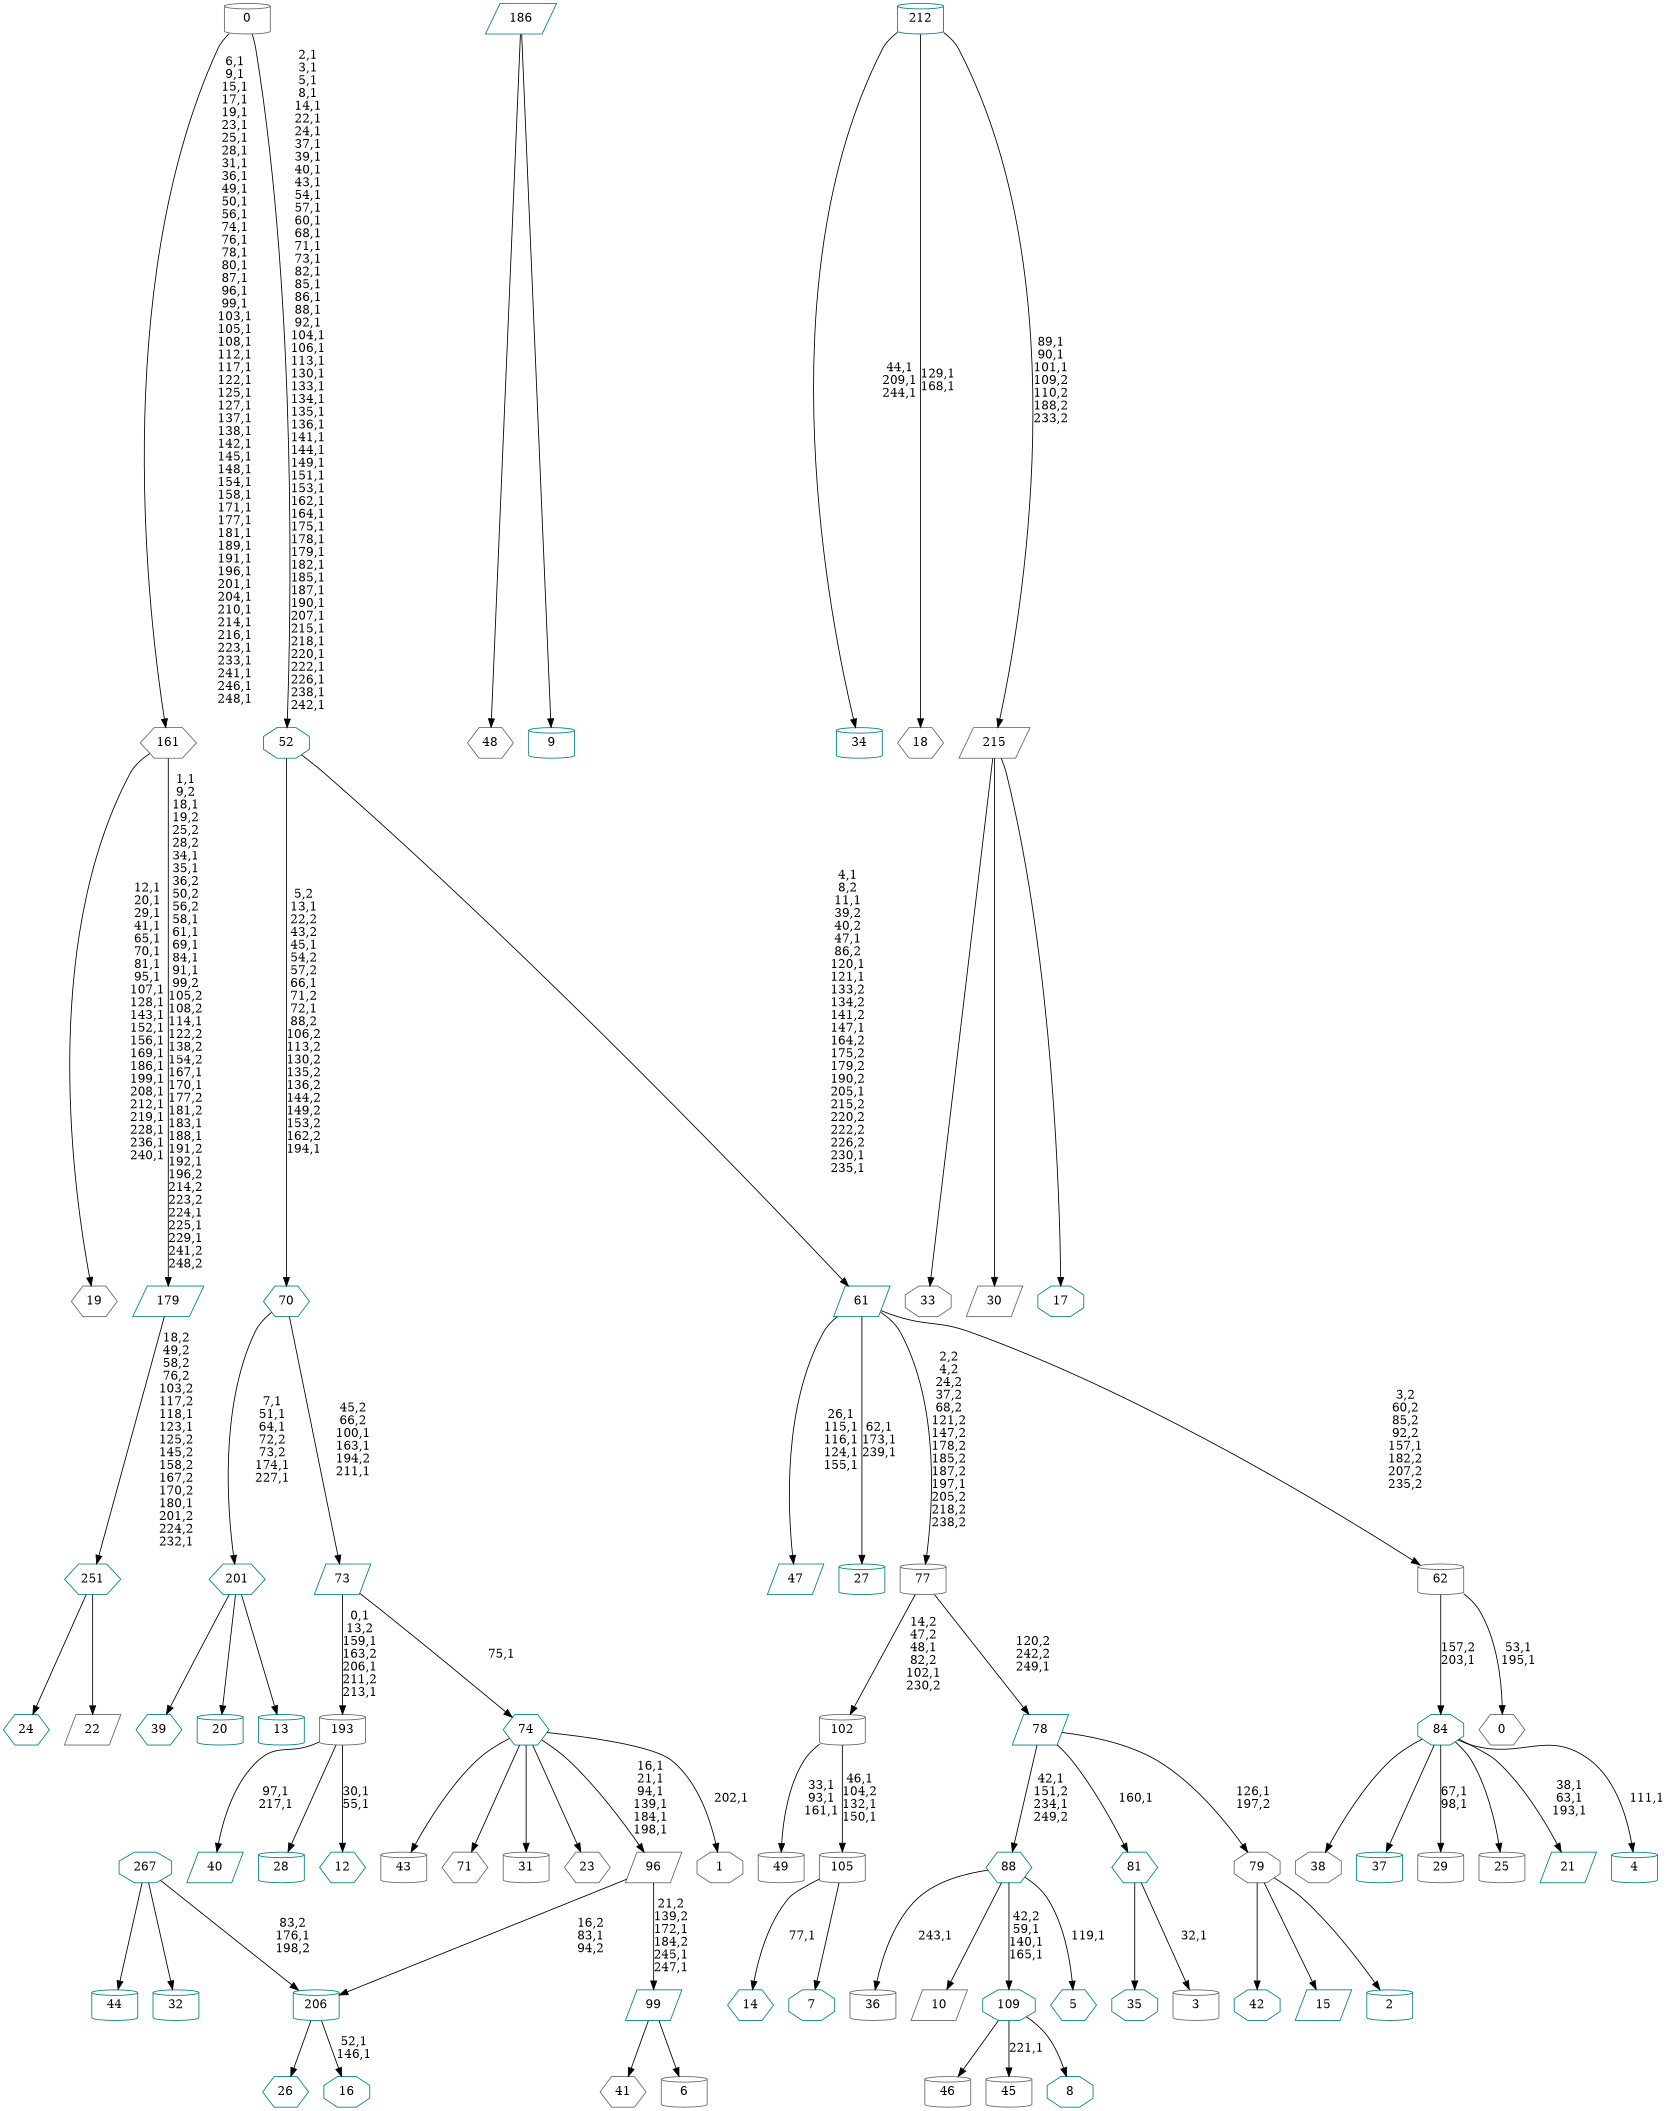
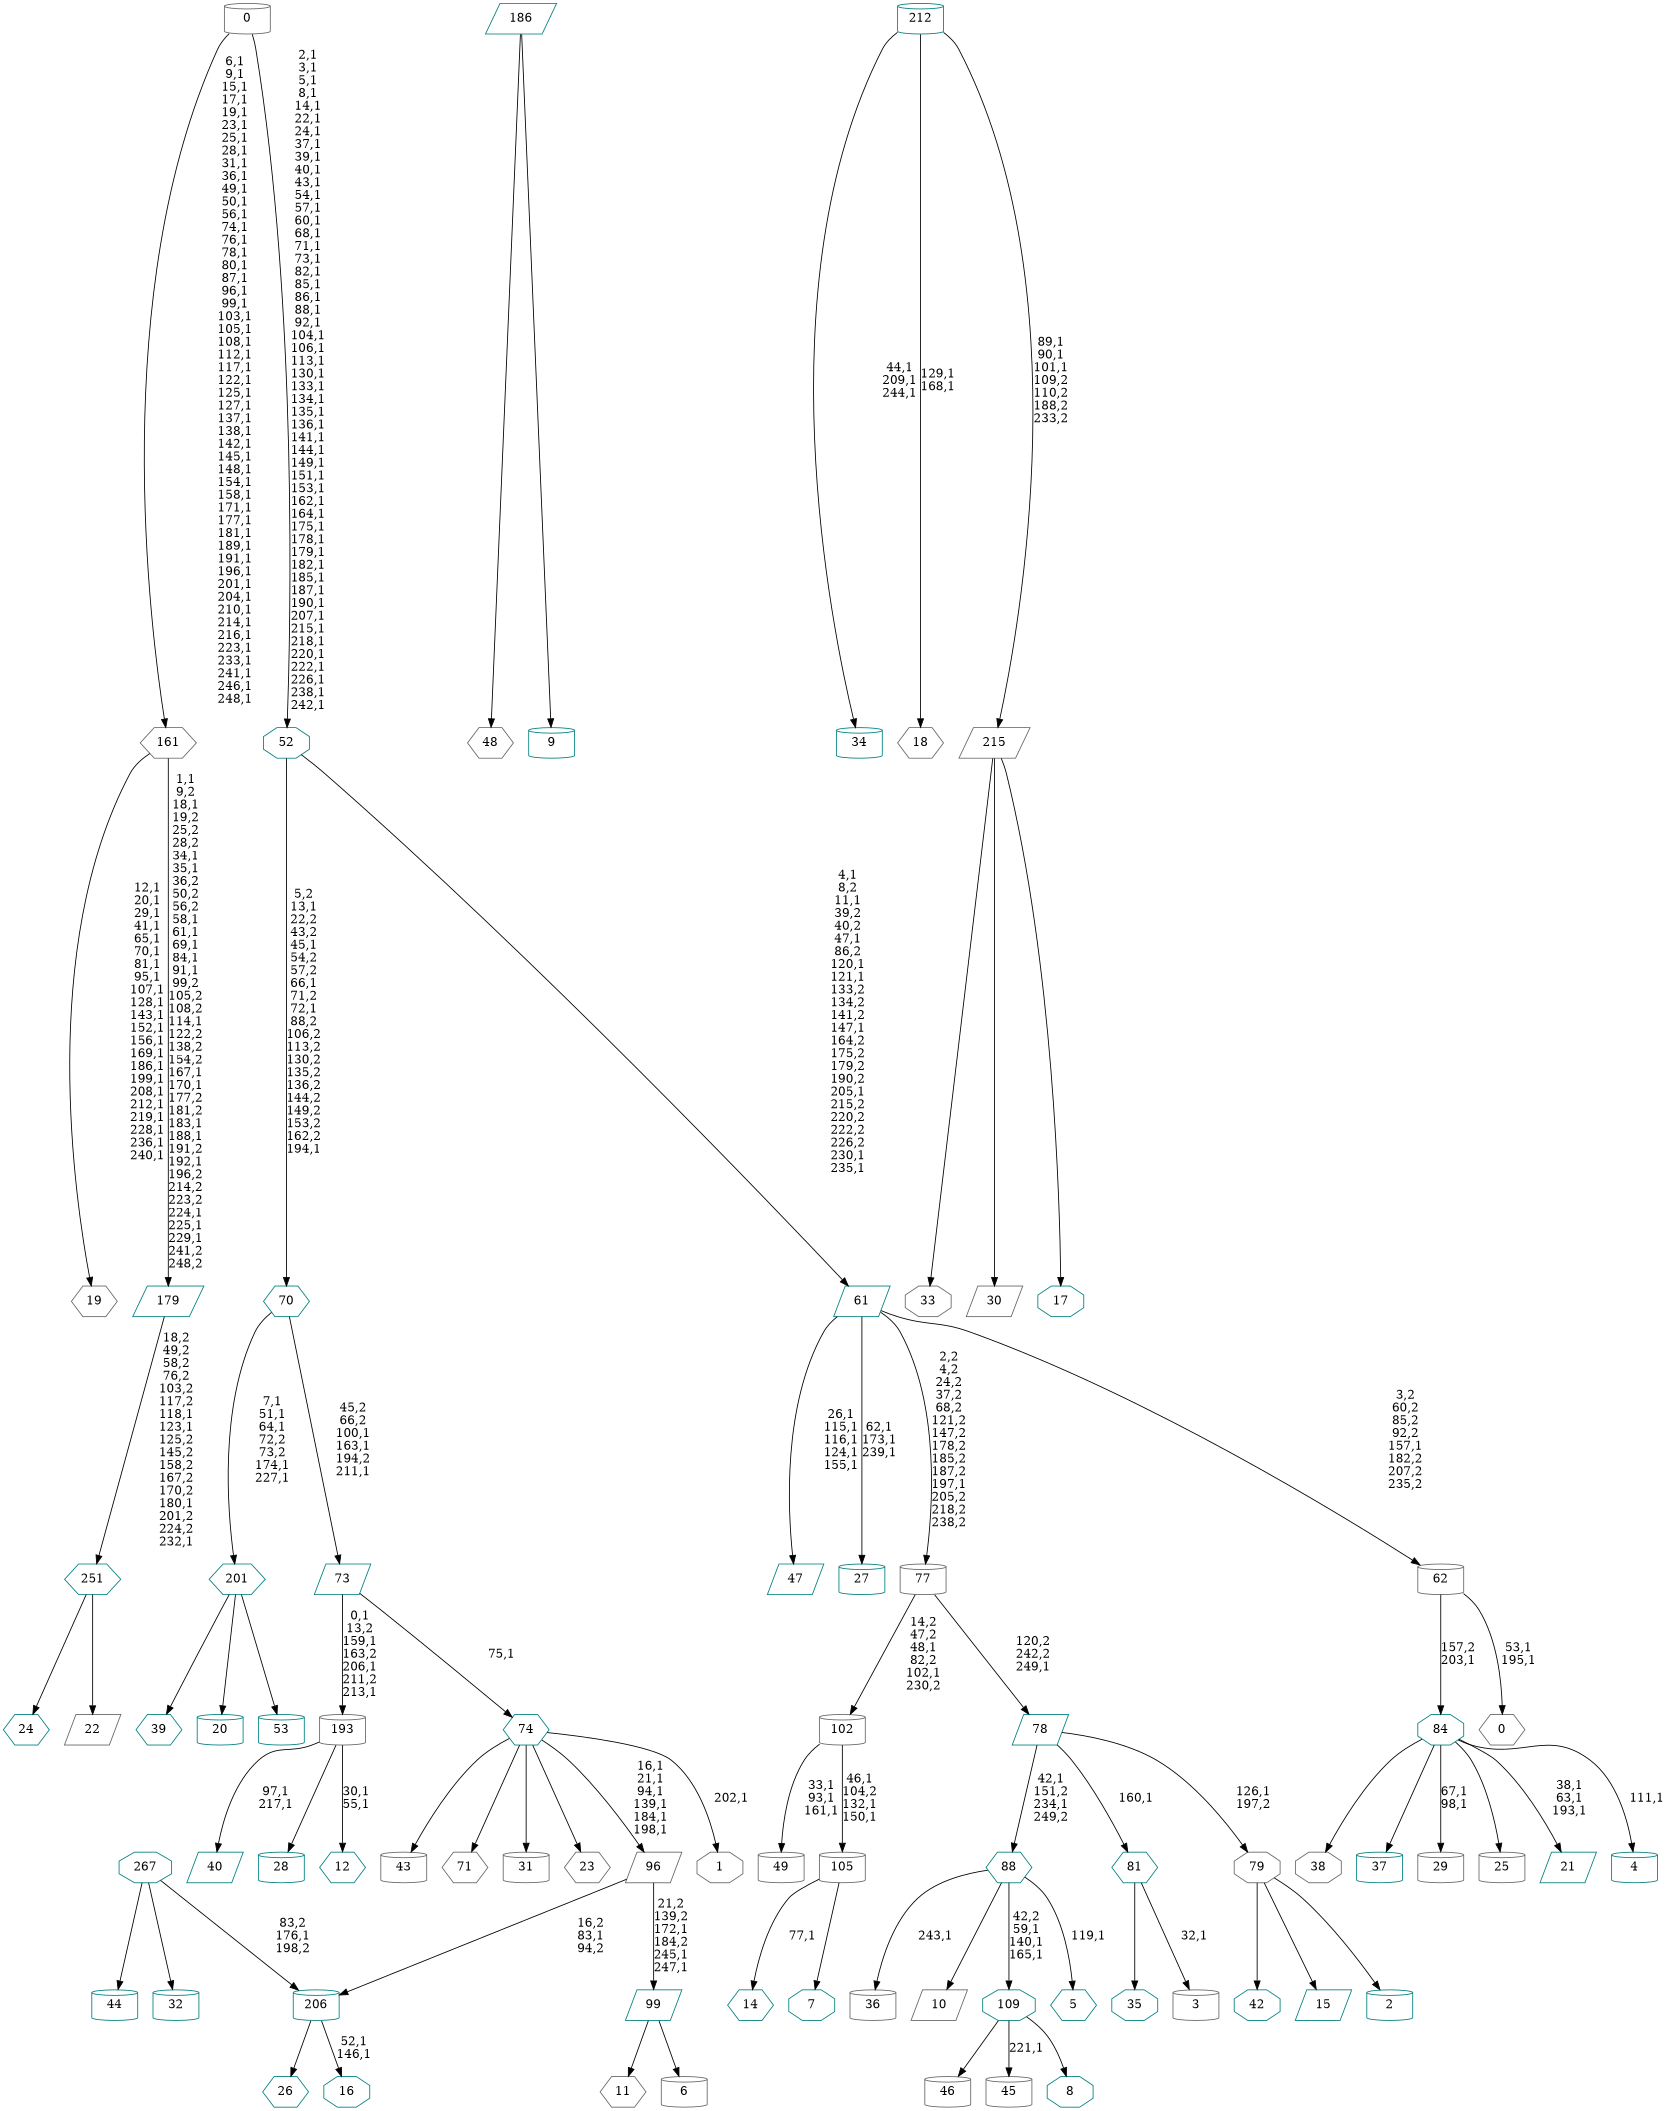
node "13": label "13" -> "53"
node "41": label "41" -> "11"
